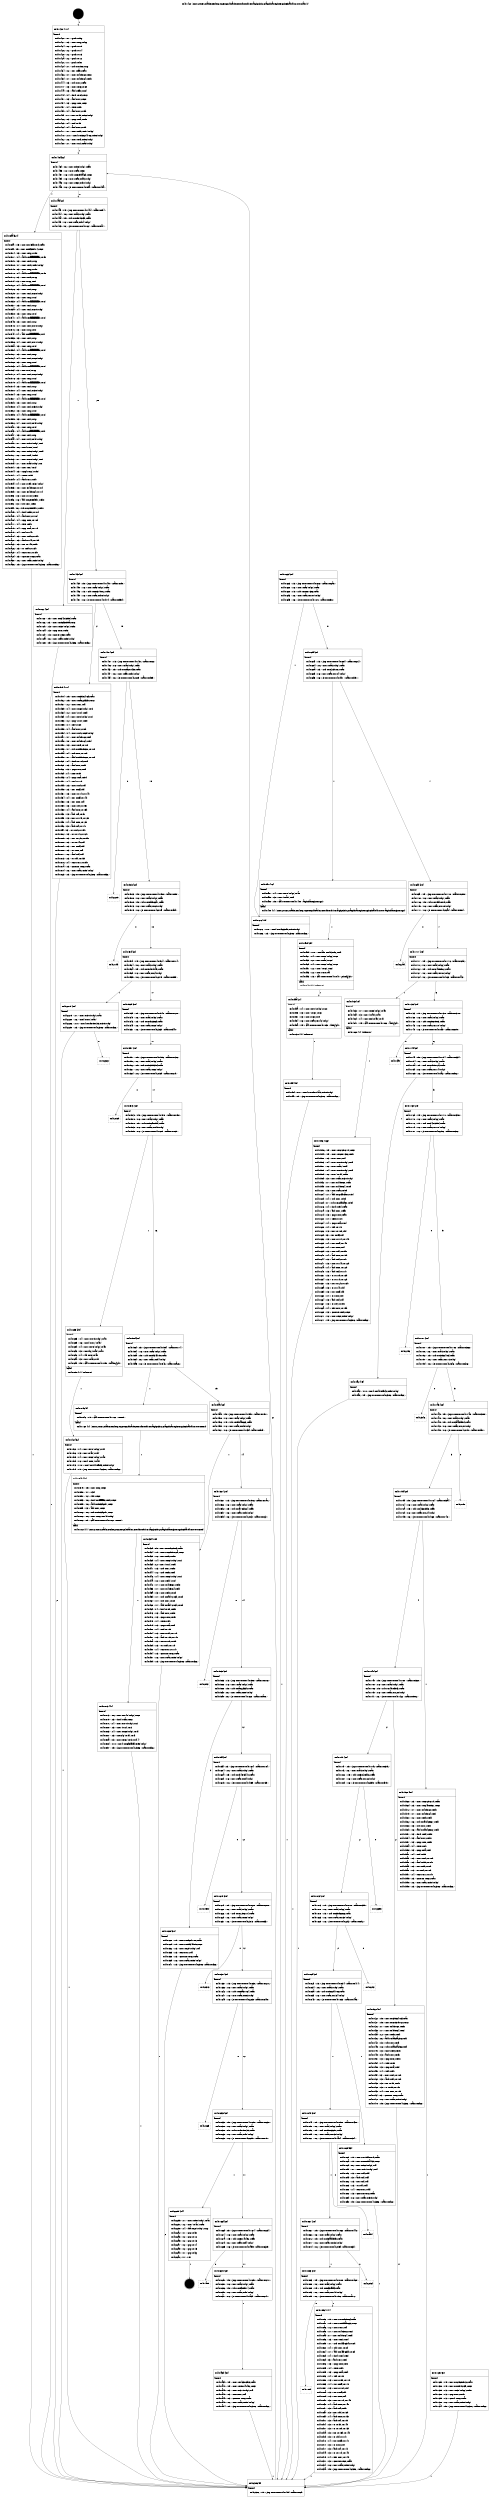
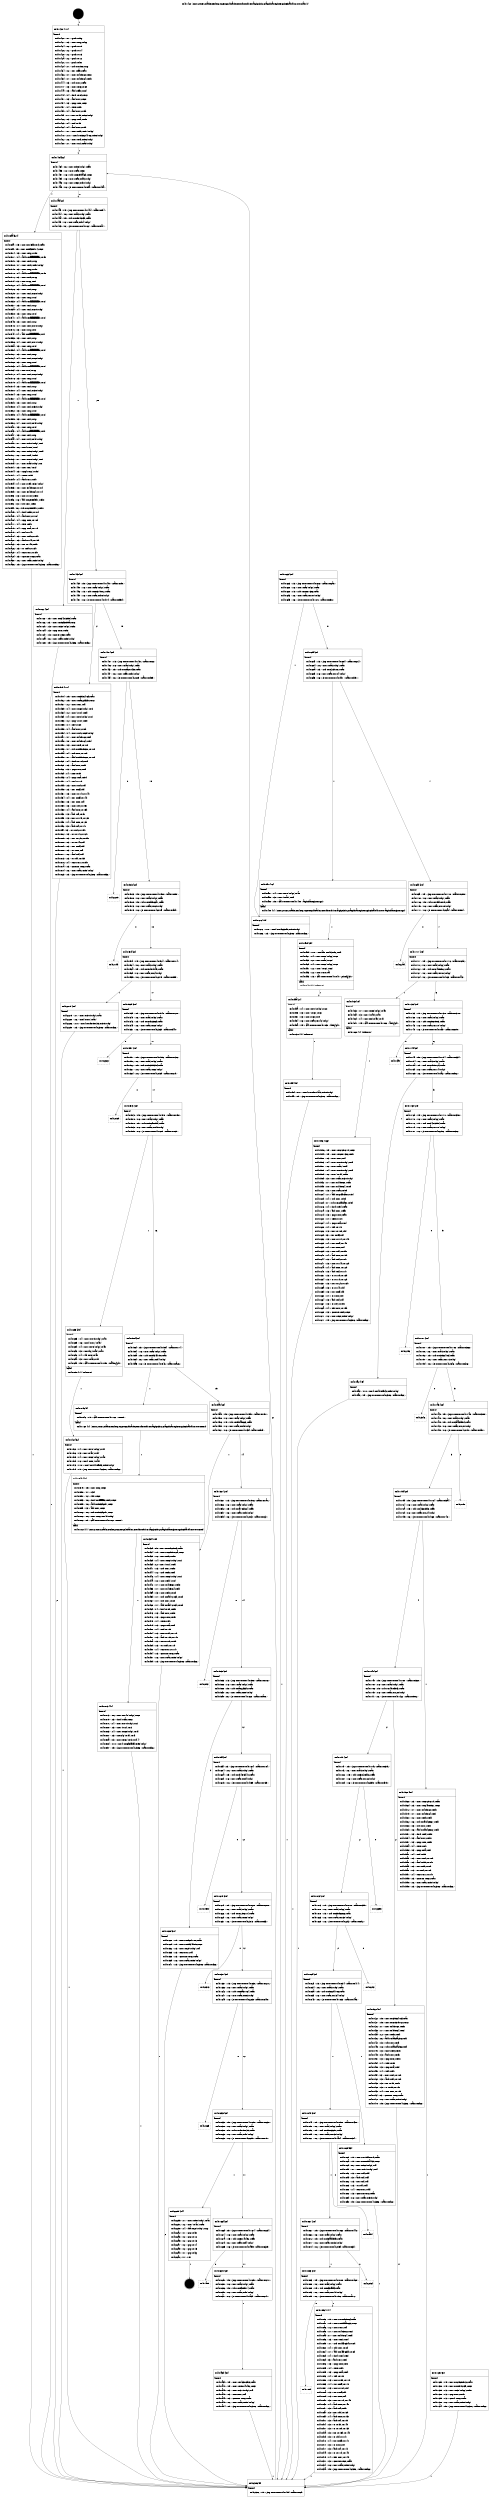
edge "0x402279 [28]" -> "0x40236b": now "0x40153b [28]" -> "0x40236b"
